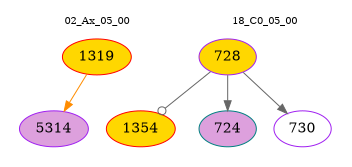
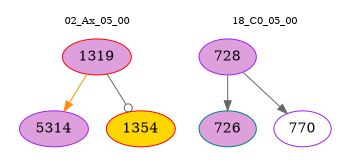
node "1319": fillcolor gold -> plum
node "728": fillcolor gold -> plum
edge "728" -> "1354": now "1319" -> "1354"
node "724": label "724" -> "726"
node "730": label "730" -> "770"
